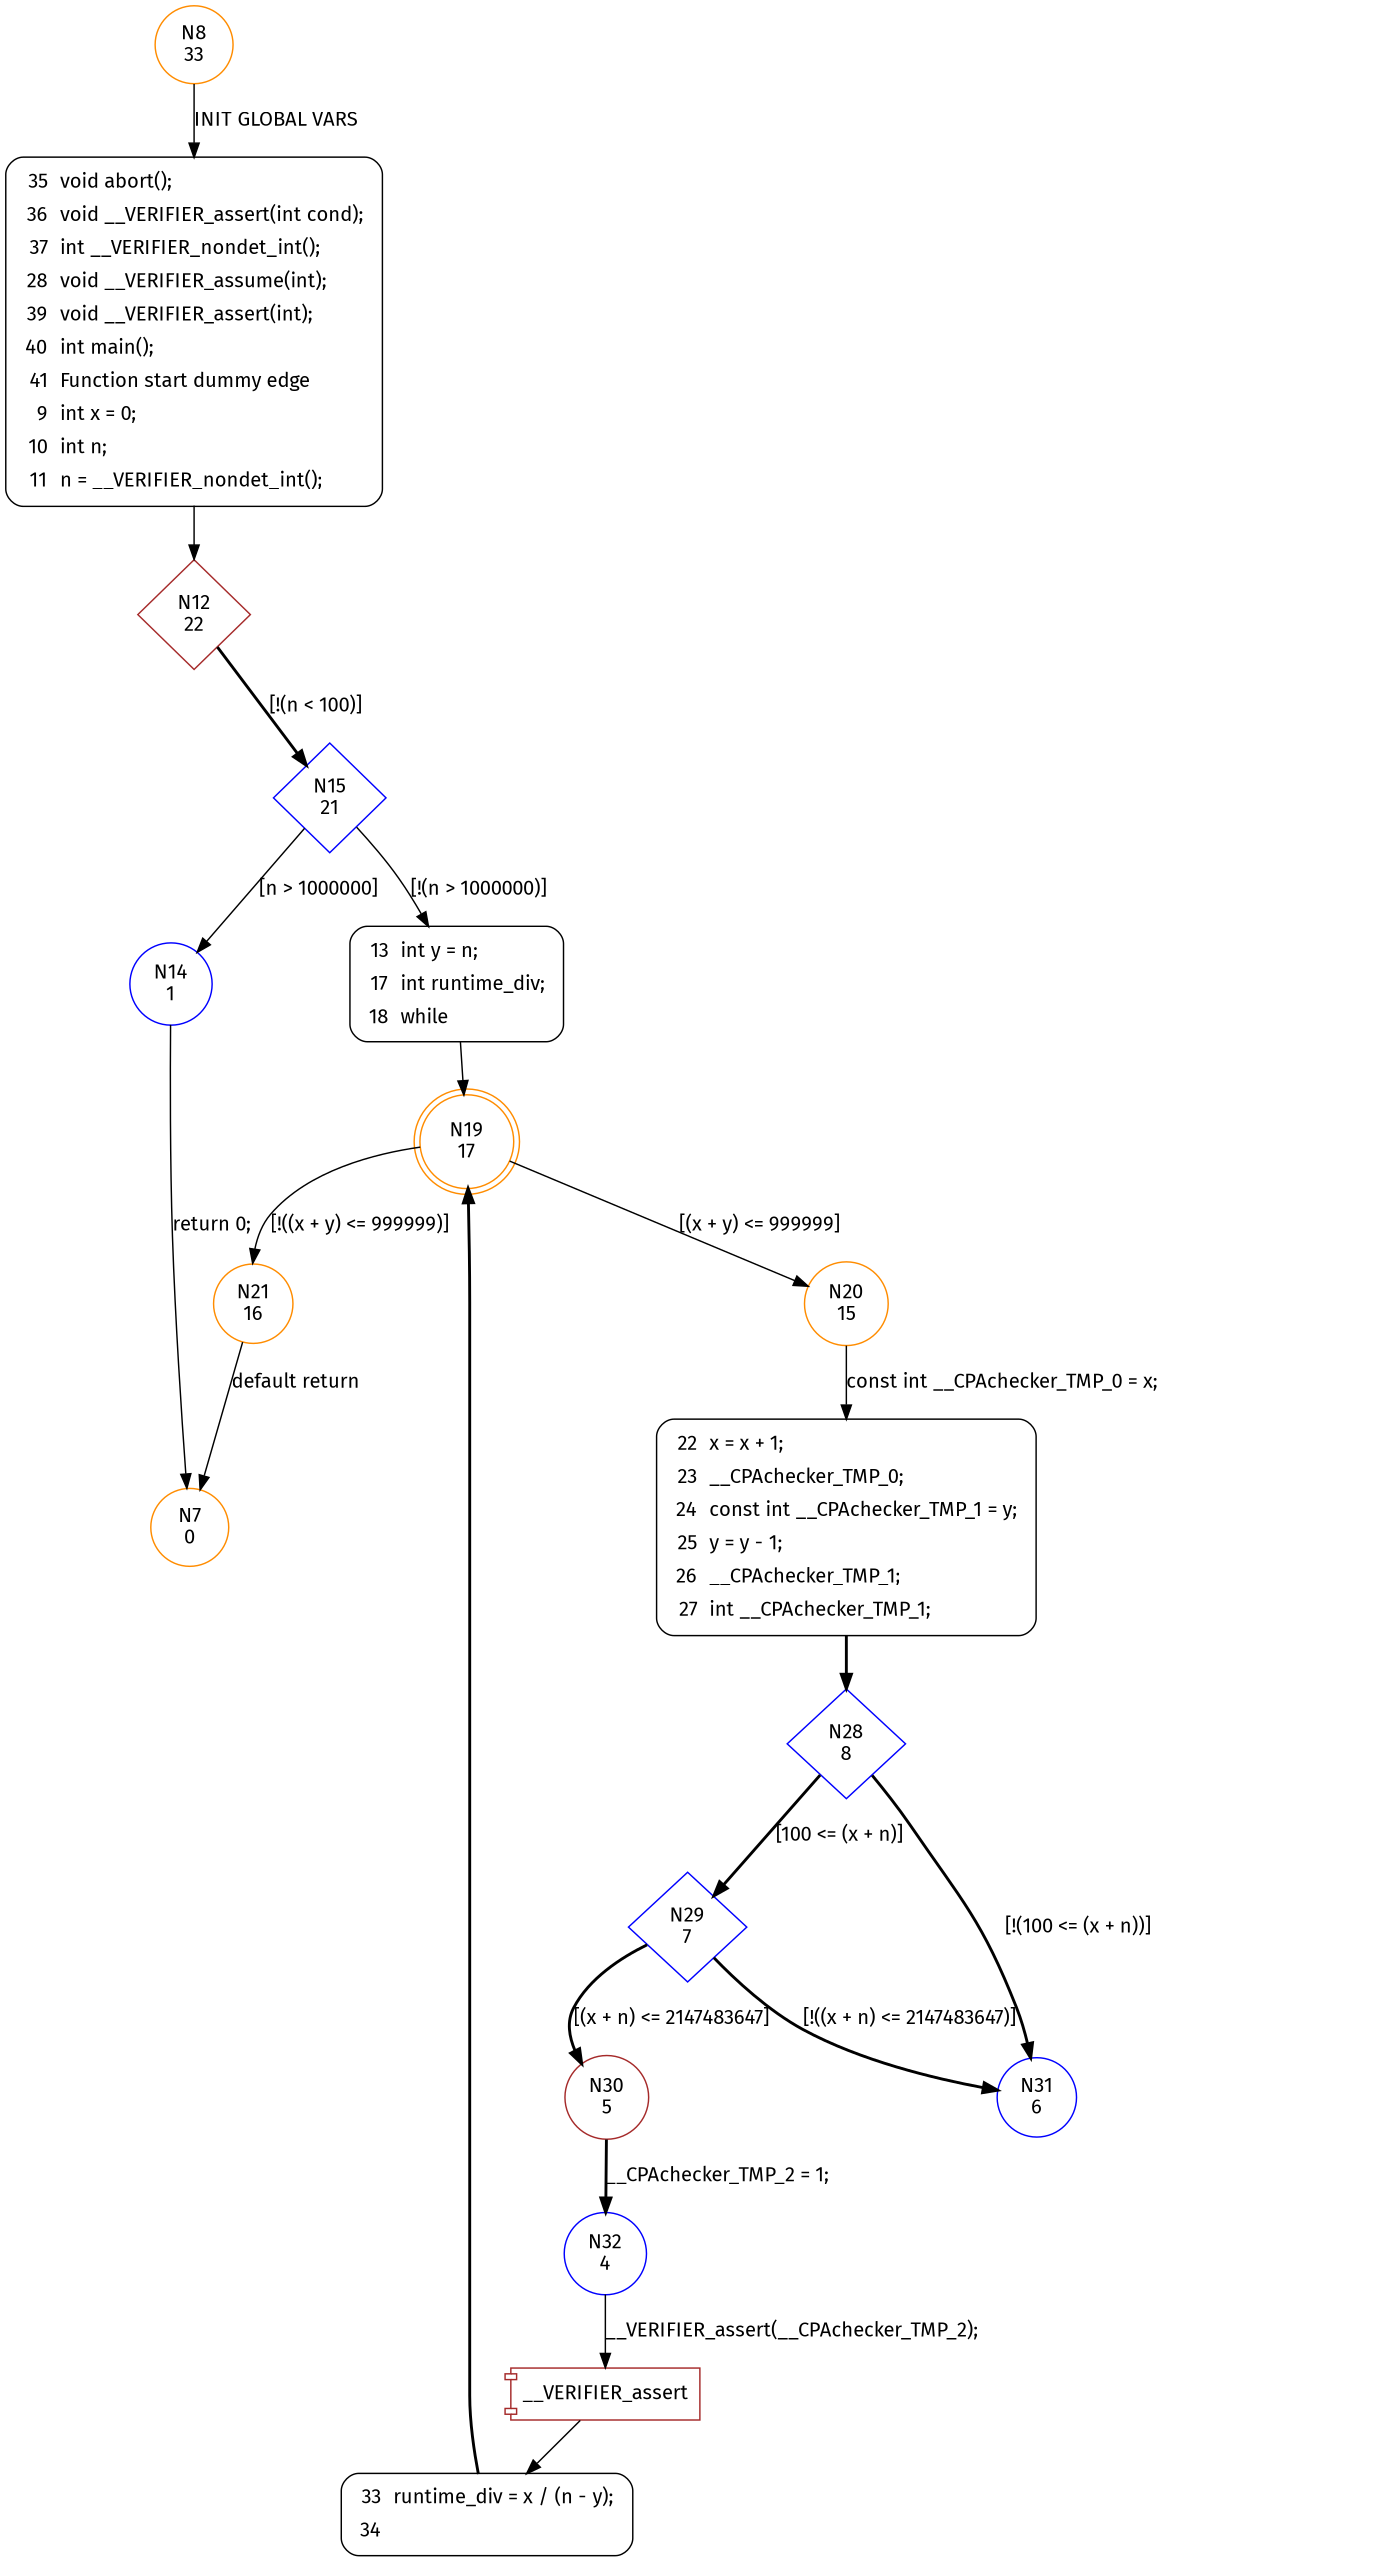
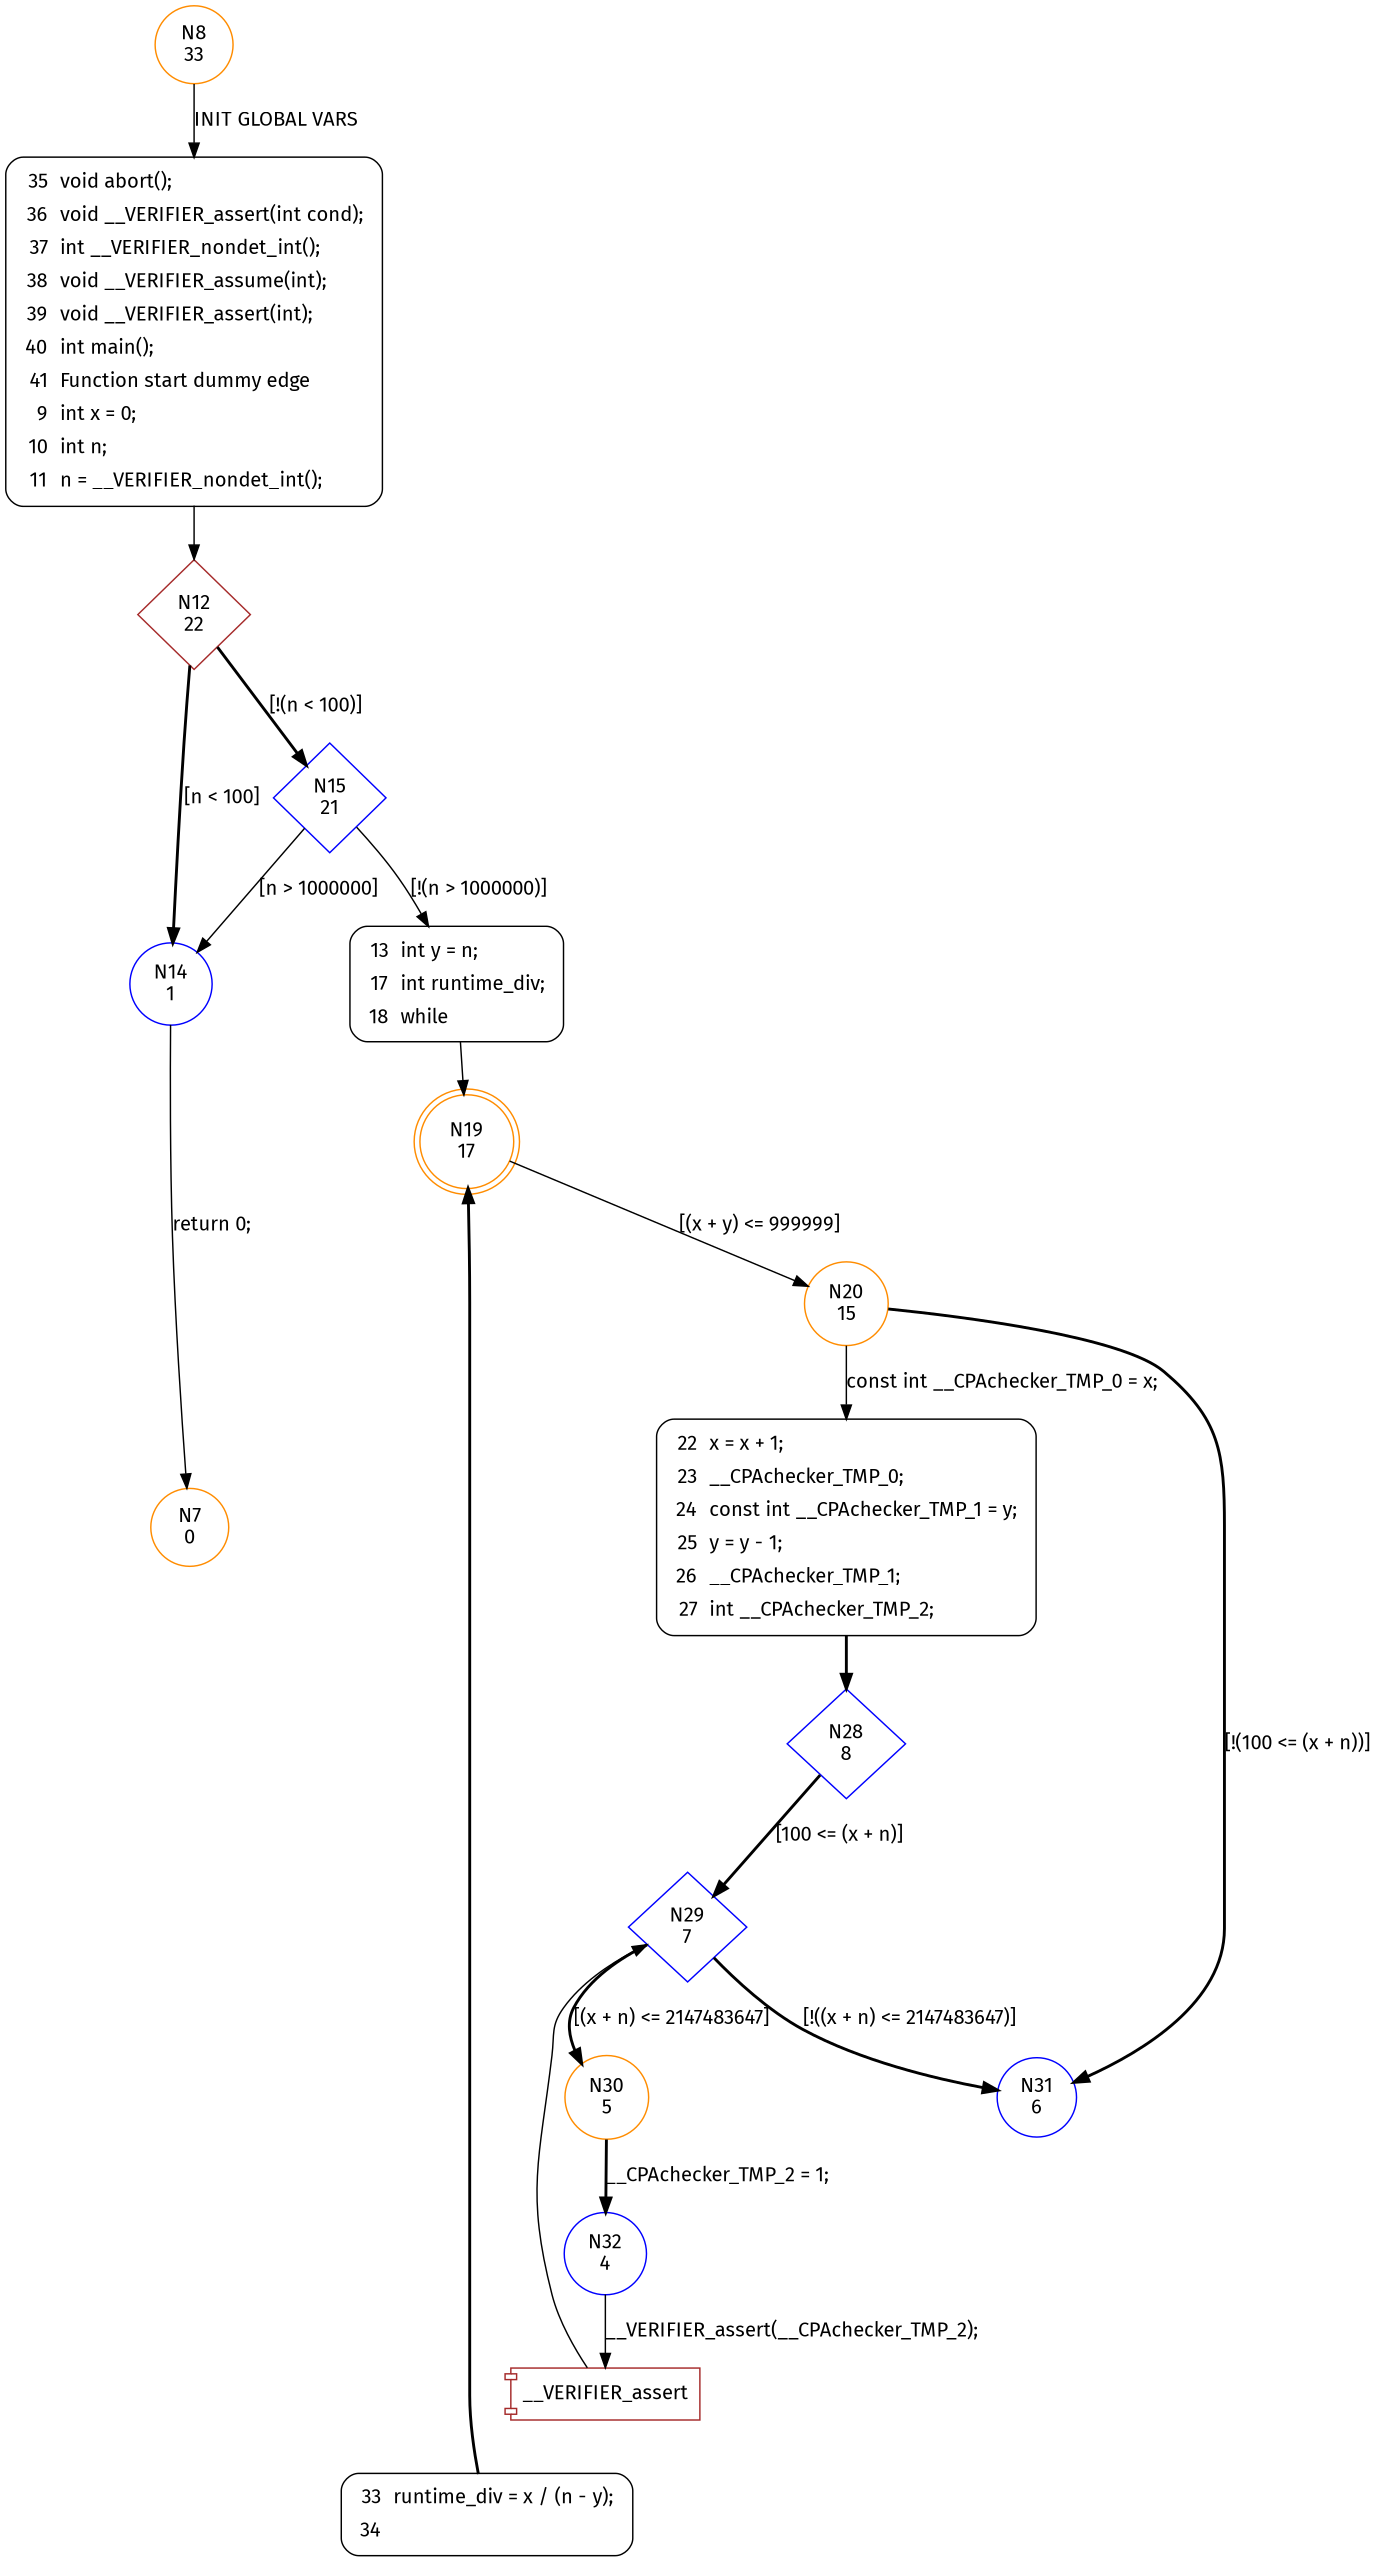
node "35": text "28" -> "38"
edge "N12 22" -> "N14 1": added, label "[n < 100]"
node "N21 16": removed
node "22": text "int __CPAchecker_TMP_1;" -> "int __CPAchecker_TMP_2;"
edge "N28 8" -> "N31 6": now "N20 15" -> "N31 6"
node "N30 5": color brown -> darkorange
edge "__VERIFIER_assert" -> "33": now "__VERIFIER_assert" -> "N29 7"
